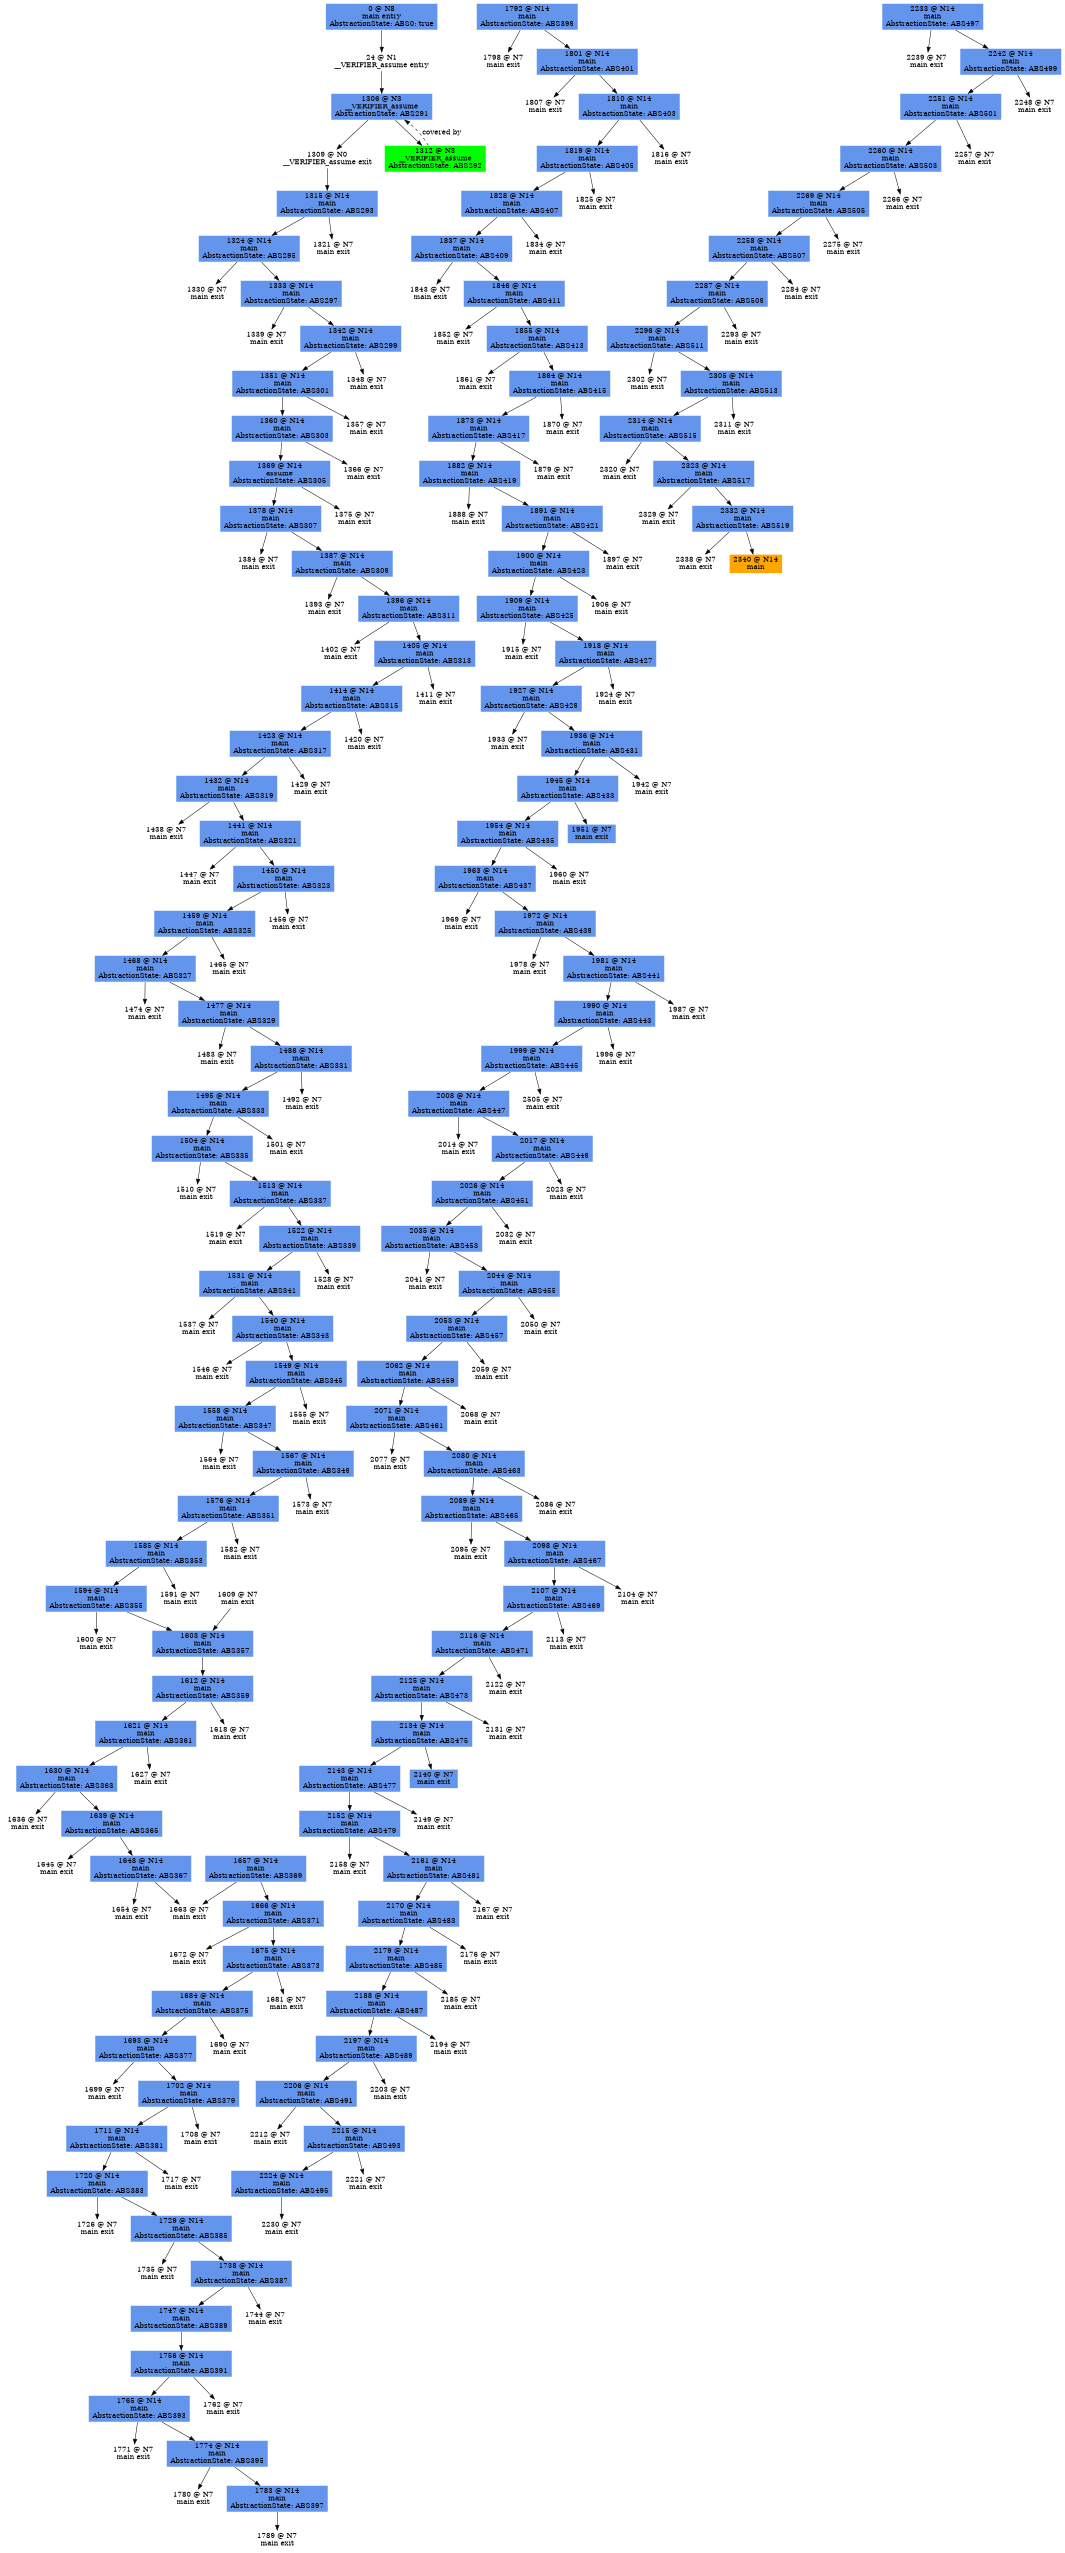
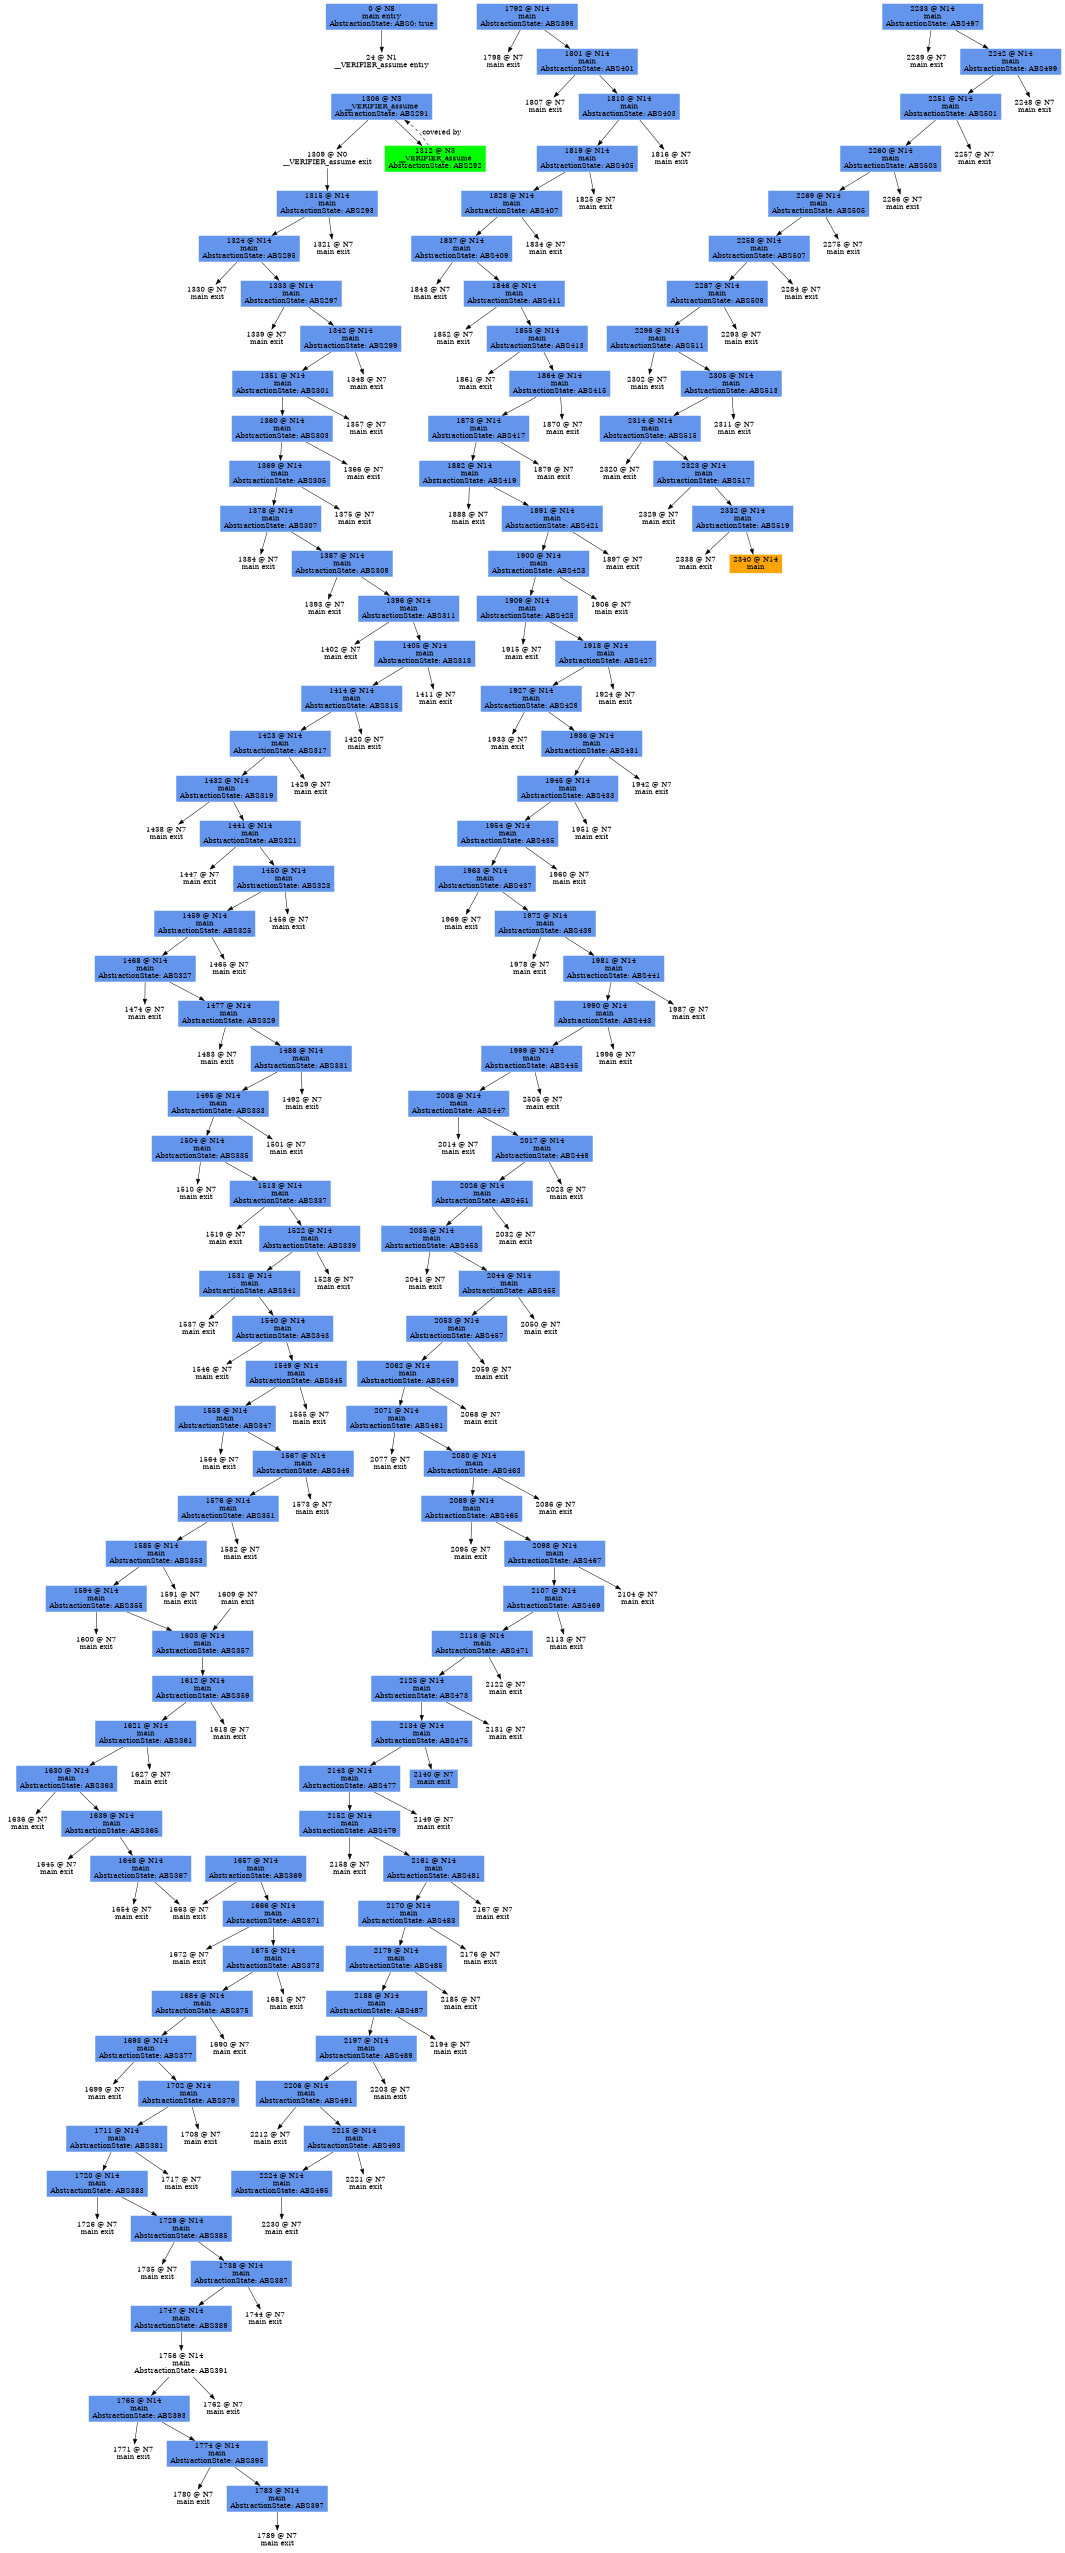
edge "24 @ N1 __VERIFIER_assume entry" -> "1306 @ N3 __VERIFIER_assume AbstractionState: ABS291": removed
node "1369 @ N14 assume AbstractionState: ABS305": label "1369 @ N14 assume AbstractionState: ABS305" -> "1369 @ N14 main AbstractionState: ABS305"
node "1951 @ N7 main exit": fillcolor cornflowerblue -> white
node "1756 @ N14 main AbstractionState: ABS391": fillcolor cornflowerblue -> white
